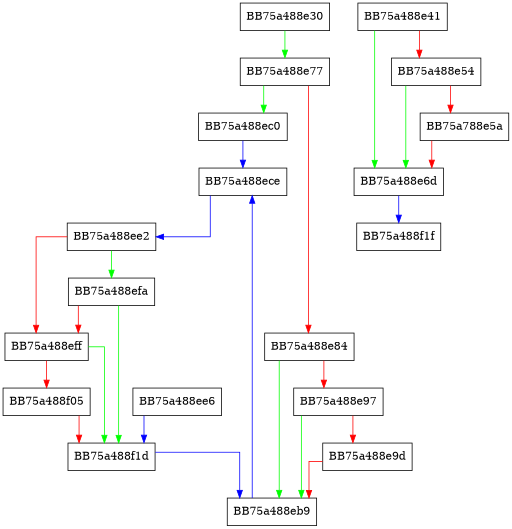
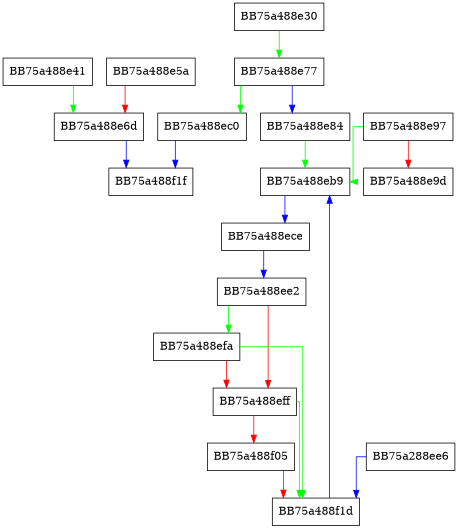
node "BB75a488e54": removed
node "BB75a788e5a": label "BB75a788e5a" -> "BB75a488e5a"
edge "BB75a488ec0" -> "BB75a488ece": now "BB75a488ec0" -> "BB75a488f1f"
edge "BB75a488e77" -> "BB75a488e84": color red -> blue
edge "BB75a488e84" -> "BB75a488e97": removed
node "BB75a488ee6": label "BB75a488ee6" -> "BB75a288ee6"
edge "BB75a488e9d" -> "BB75a488eb9": removed
